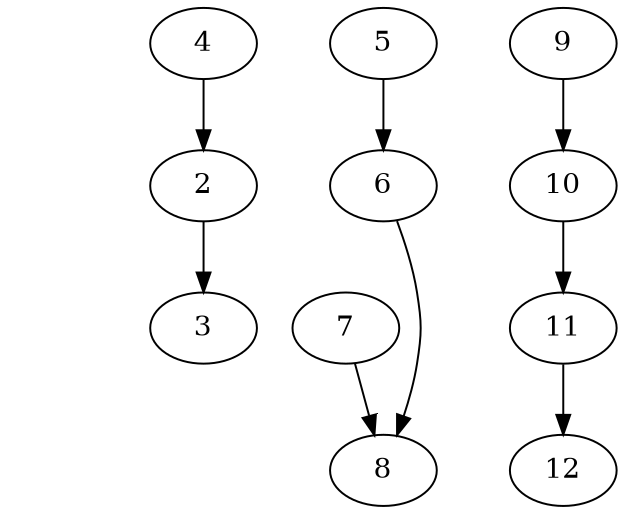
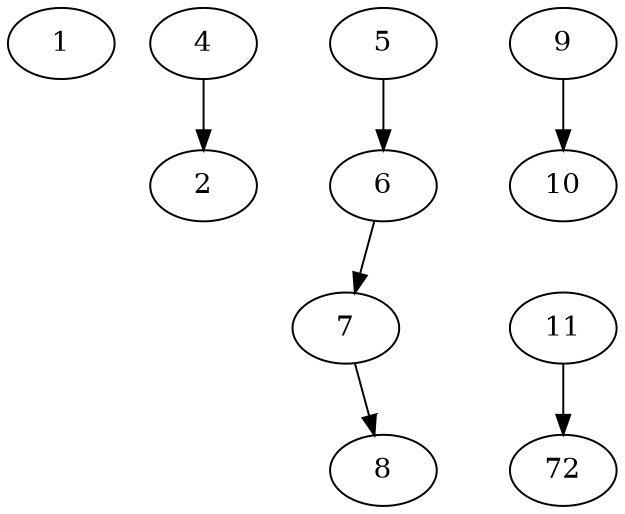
node "1": added
edge "10" -> "11": removed
edge "6" -> "8": now "6" -> "7"
node "3": removed
node "12": label "12" -> "72"
